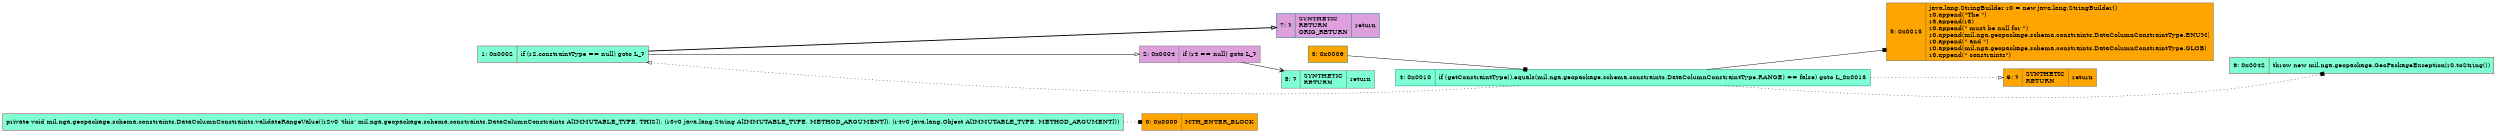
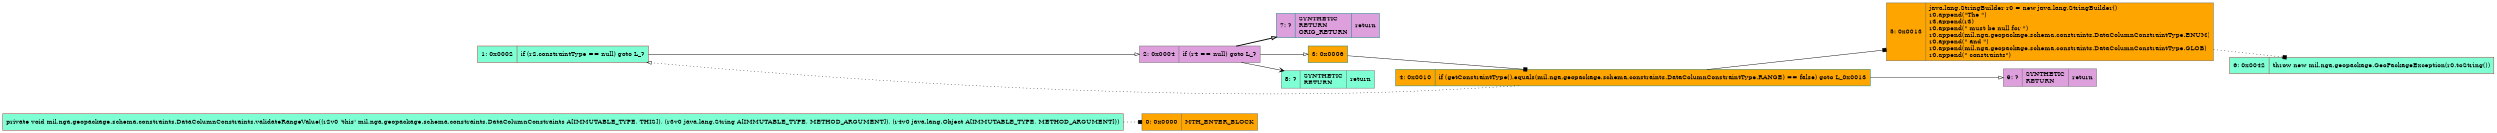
edge "1: 0x0002" -> "7: ?": now "2: 0x0004" -> "7: ?"
edge "2: 0x0004" -> "3: 0x0006": added
node "4: 0x0010": fillcolor aquamarine -> orange
edge "4: 0x0010" -> "9: ?": style dotted -> solid
node "9: ?": fillcolor orange -> plum
edge "4: 0x0010" -> "6: 0x0042": now "5: 0x0013" -> "6: 0x0042"
